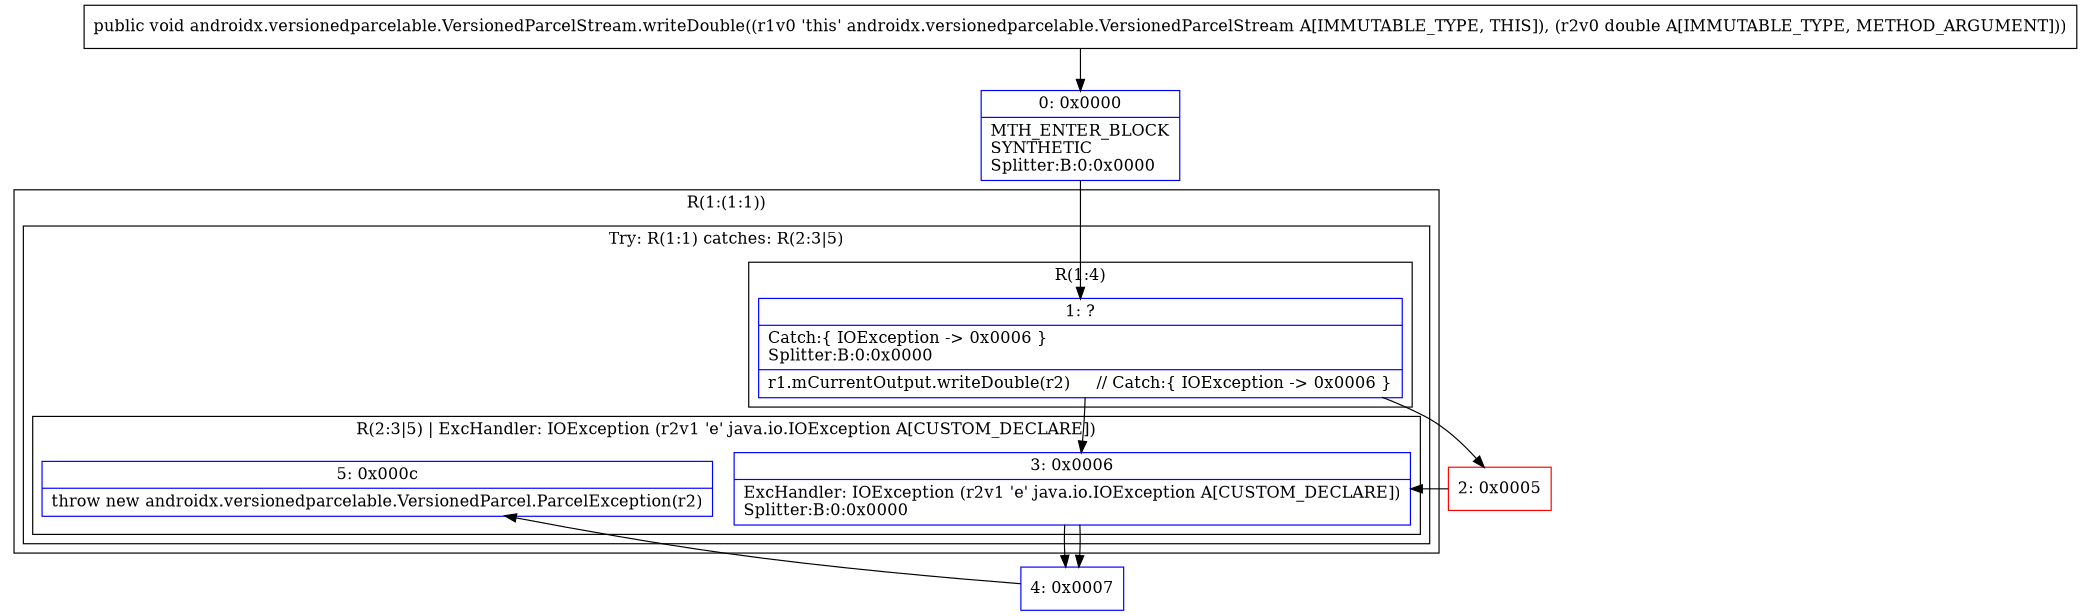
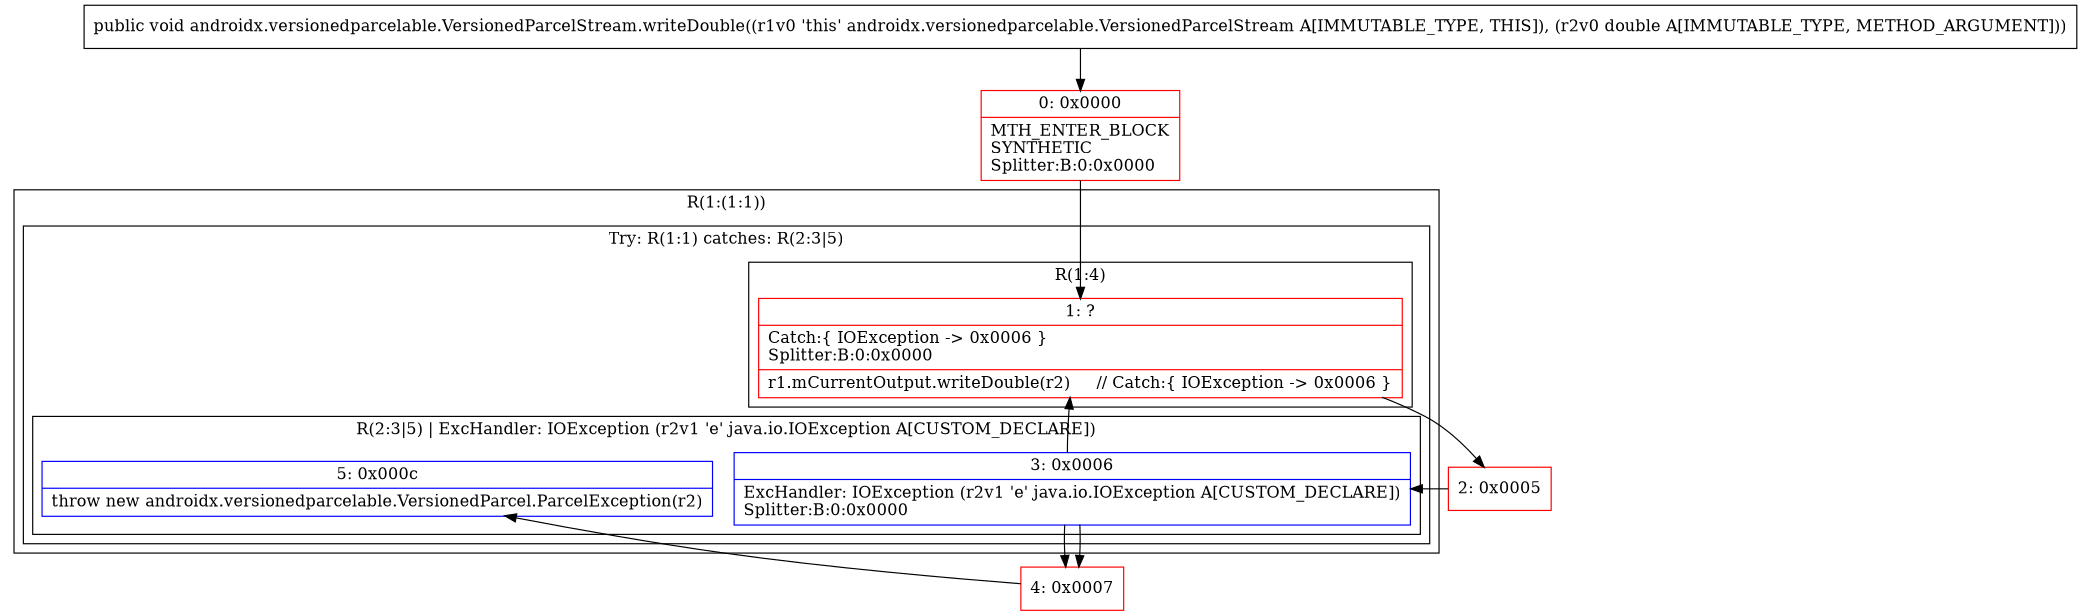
node "0: 0x0000": color blue -> red
node "1: ?": color blue -> red
edge "1: ?" -> "3: 0x0006": reversed
node "4: 0x0007": color blue -> red
